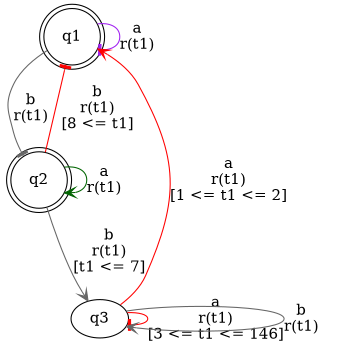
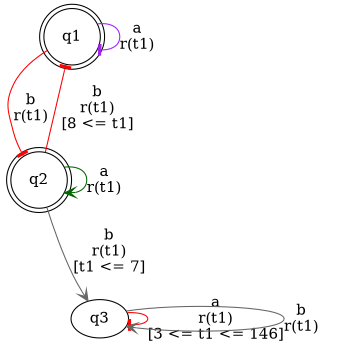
edge "q1" -> "q2": color gray40 -> red
edge "q3" -> "q1": removed, label "a r(t1) [1 <= t1 <= 2]"
